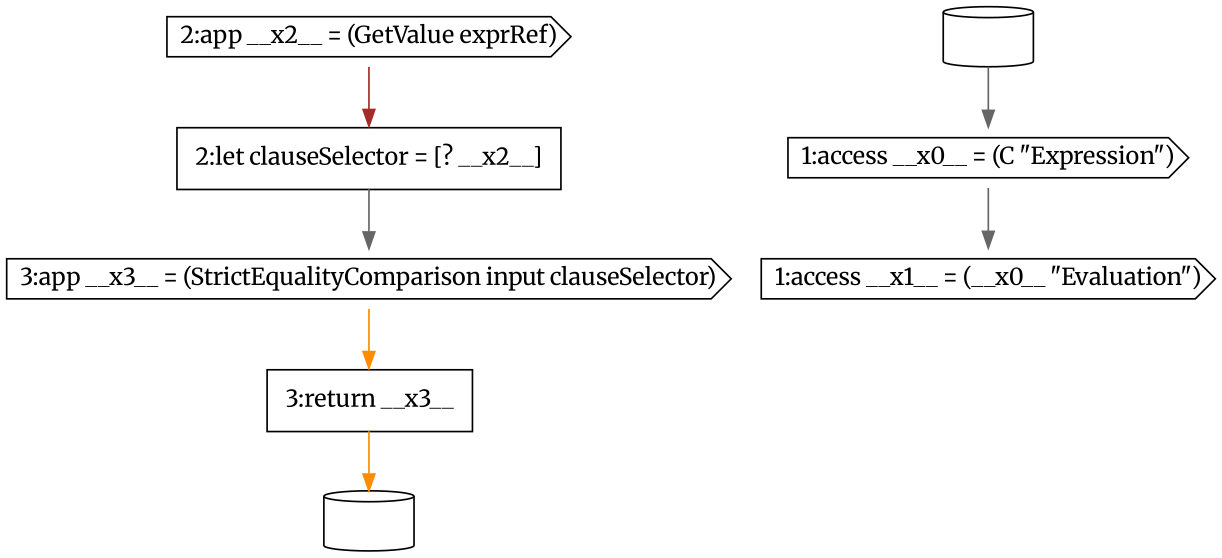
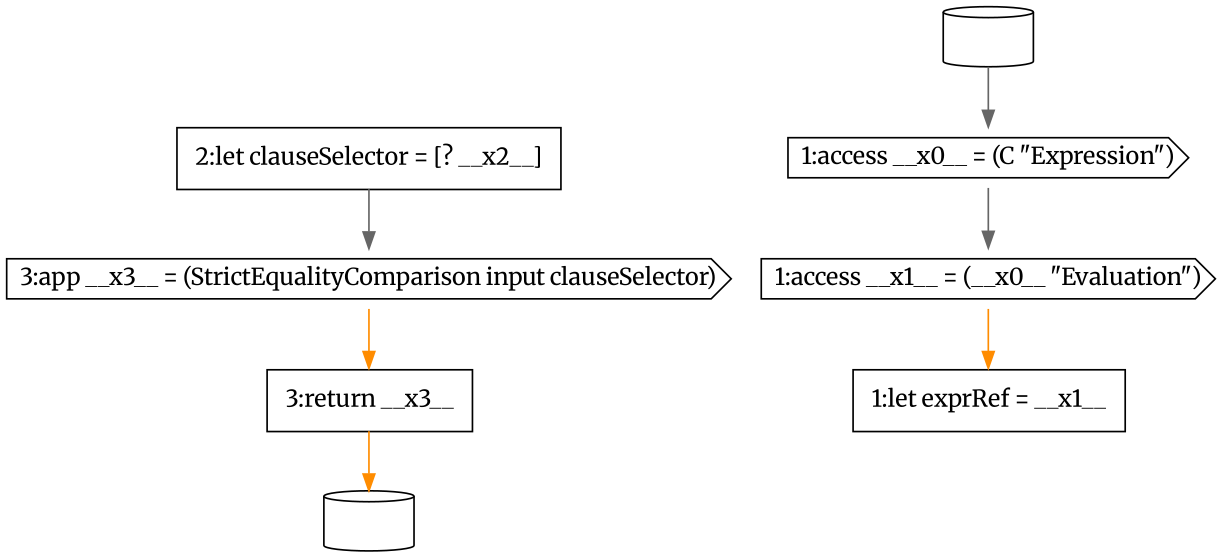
node "2:app __x2__ = (GetValue exprRef)": removed
node "1:let exprRef = __x1__": added
